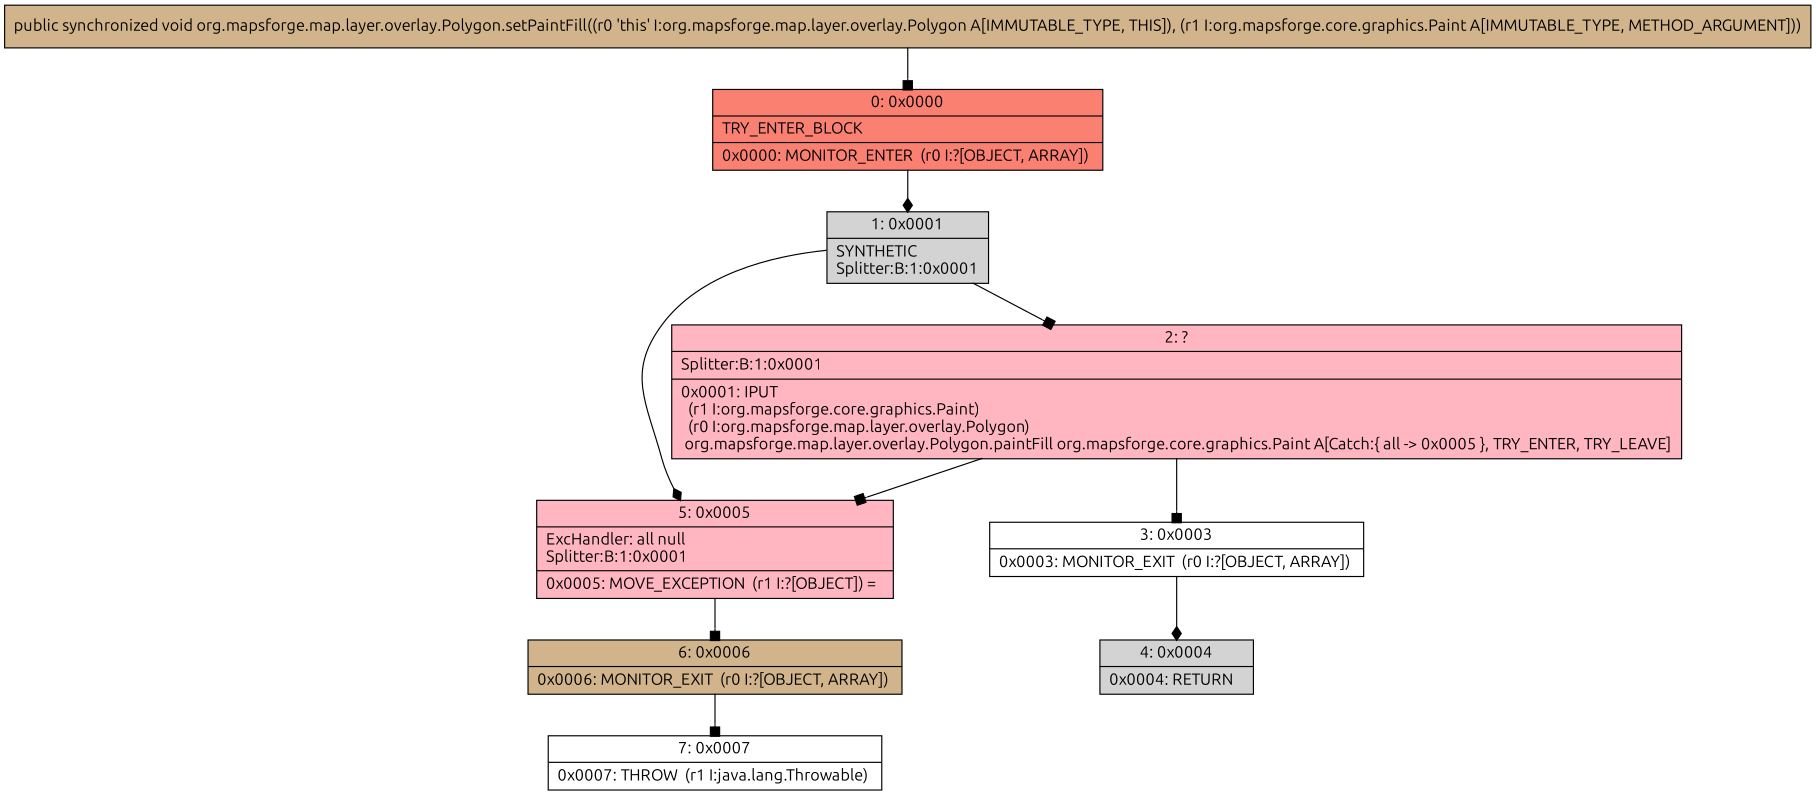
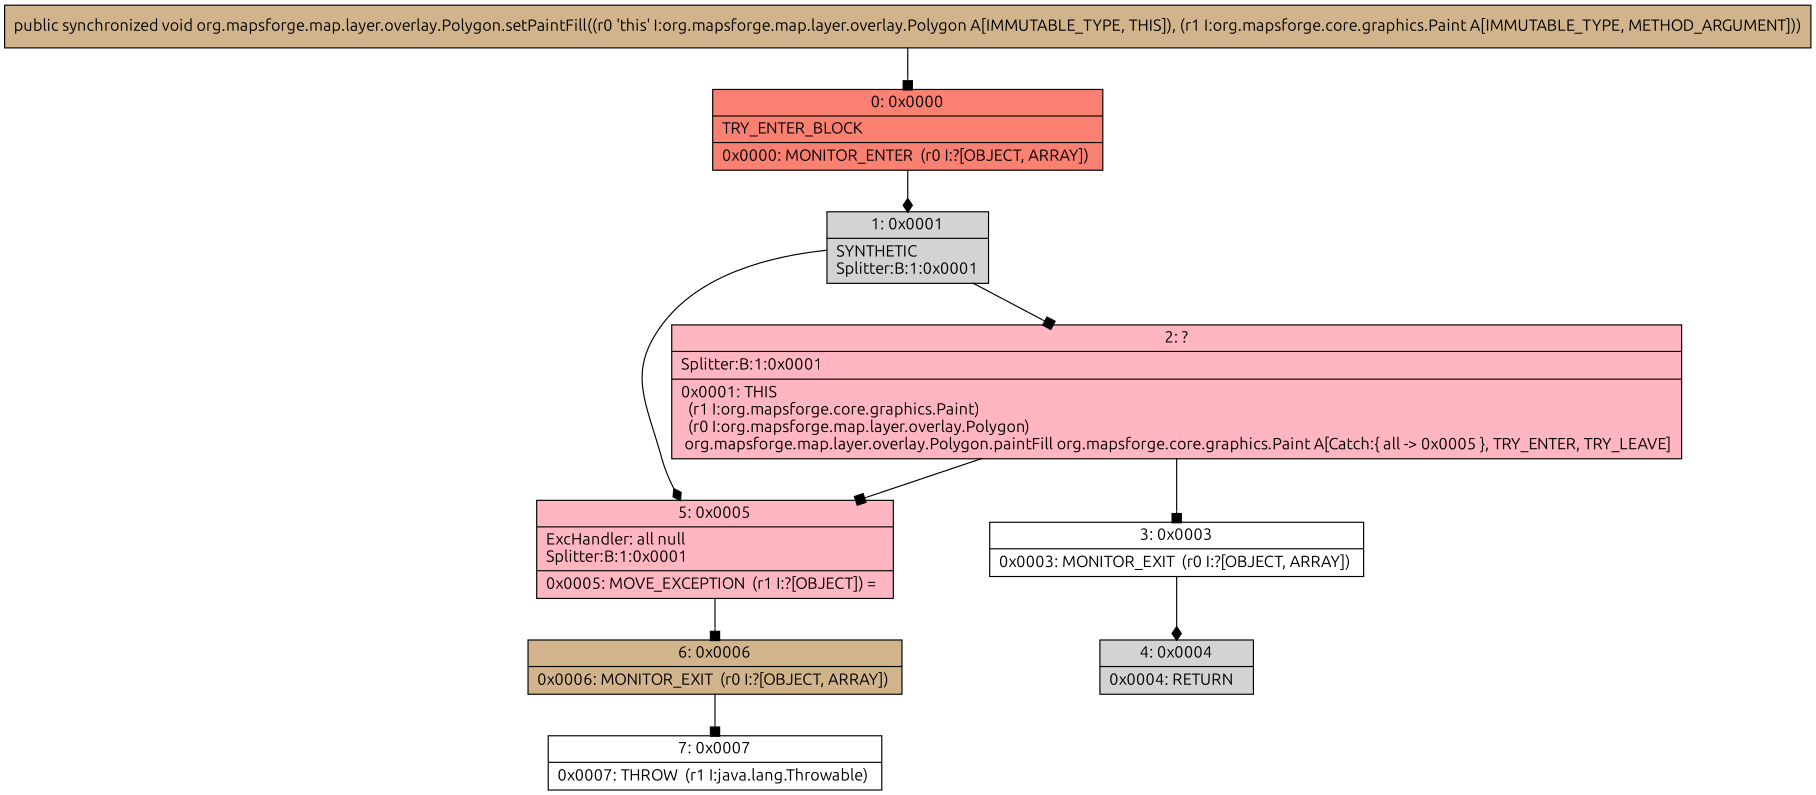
node "2: ?": text "0x0001: IPUT" -> "0x0001: THIS"
